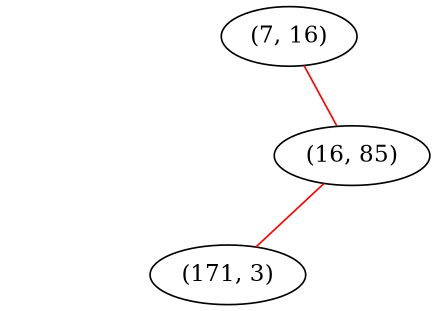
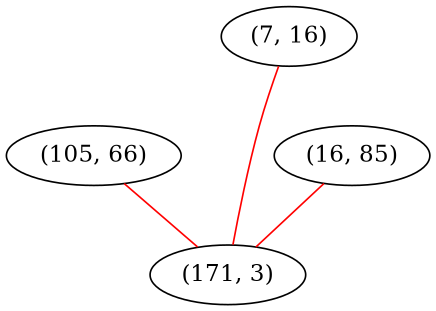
edge "(7, 16)" -- "(16, 85)": now "(7, 16)" -- "(171, 3)"
node "(105, 66)": added
